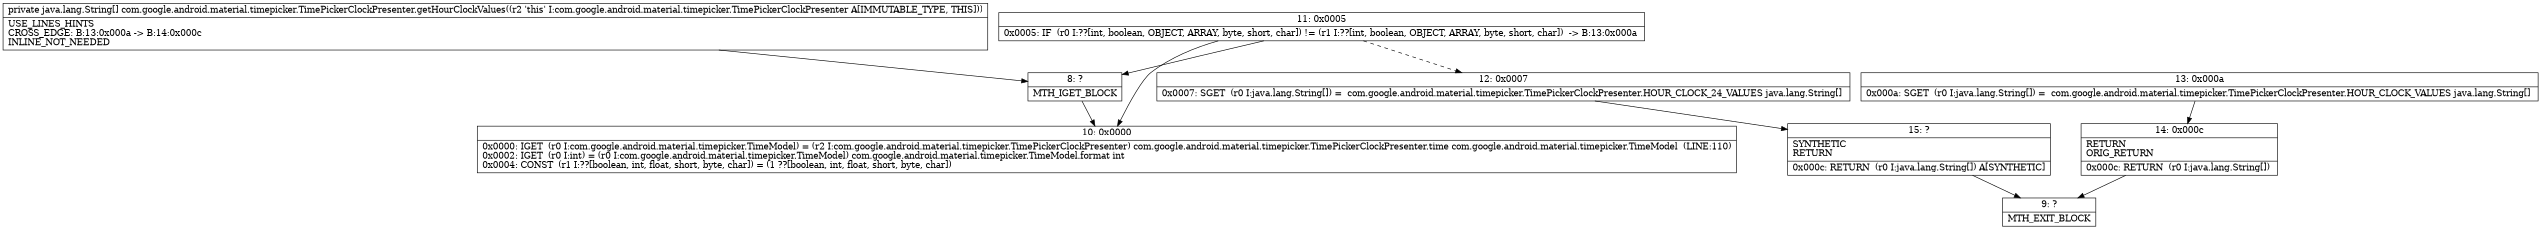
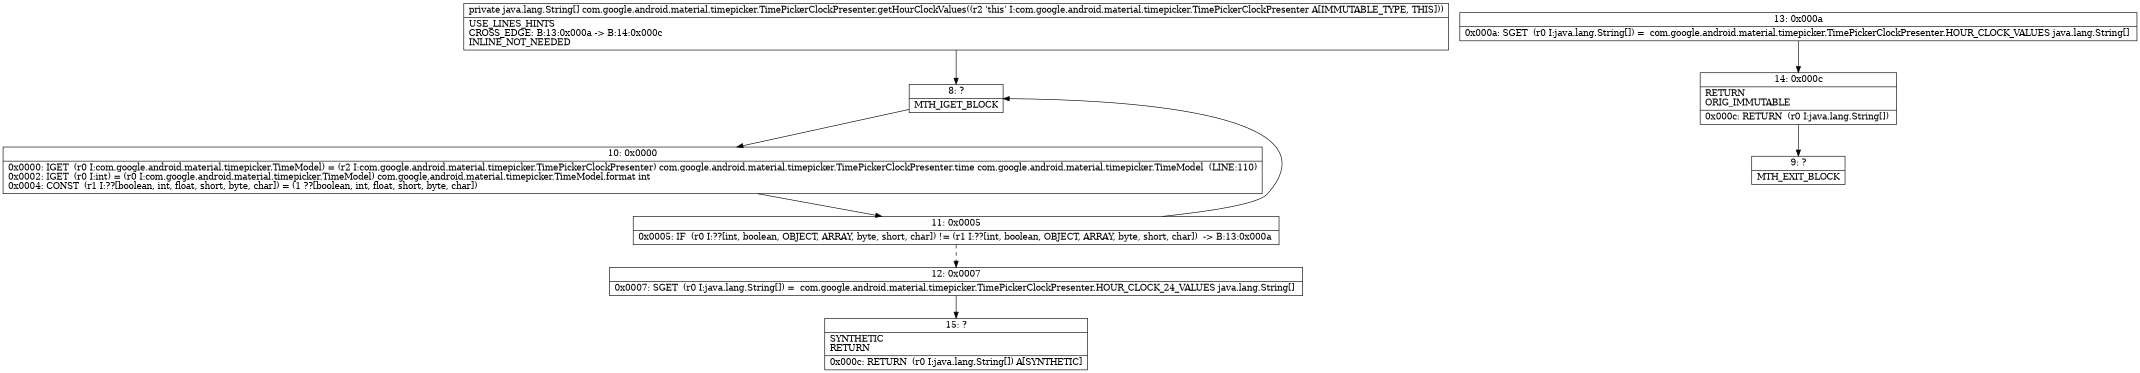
edge "11: 0x0005" -> "10: 0x0000": reversed
node "14: 0x000c": text "ORIG_RETURN" -> "ORIG_IMMUTABLE"
edge "15: ?" -> "9: ?": removed
